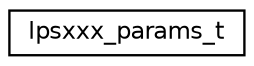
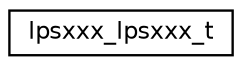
node "lpsxxx_params_t": label "lpsxxx_params_t" -> "lpsxxx_lpsxxx_t"
